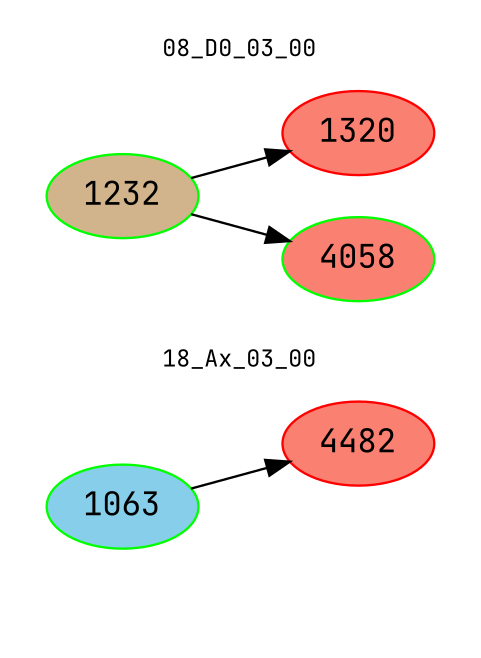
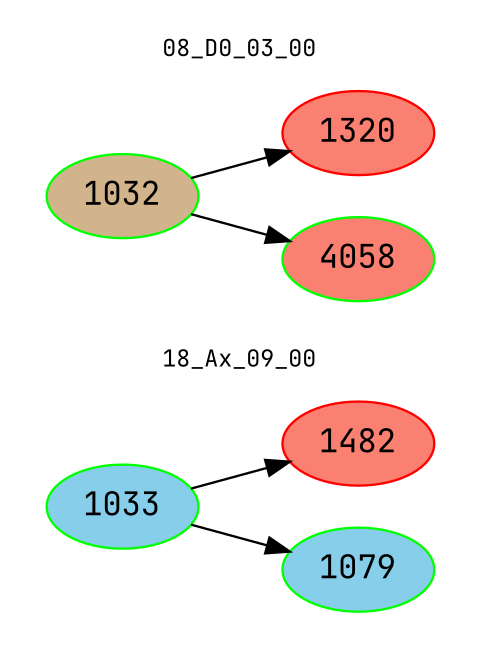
node "1232": label "1232" -> "1032"
cluster "18_Ax_03_00": label "18_Ax_03_00" -> "18_Ax_09_00"
node "4482": label "4482" -> "1482"
node "1063": label "1063" -> "1033"
node "1079": added
